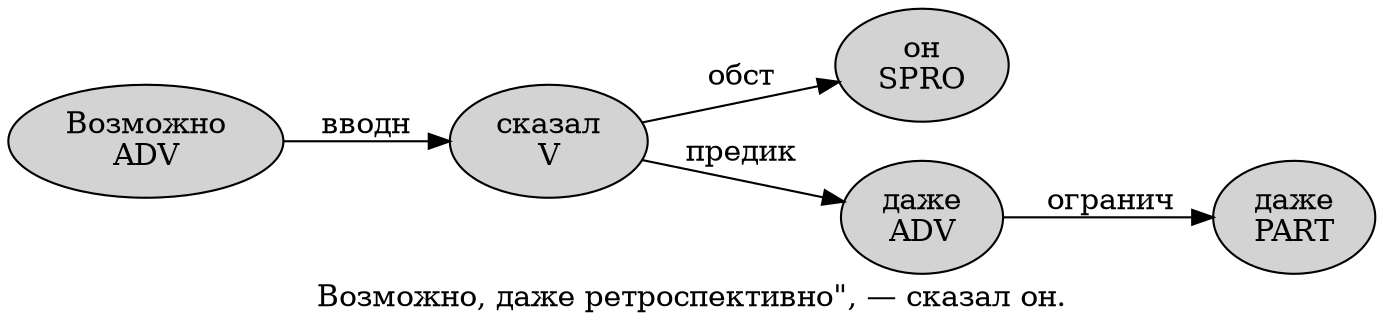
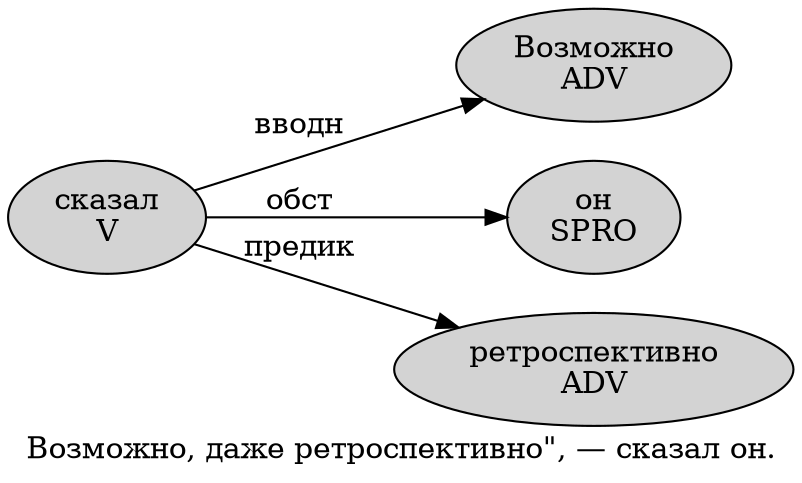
edge "Возможно ADV" -> "сказал V": reversed
node "даже ADV": label "даже ADV" -> "ретроспективно ADV"
node "даже PART": removed
